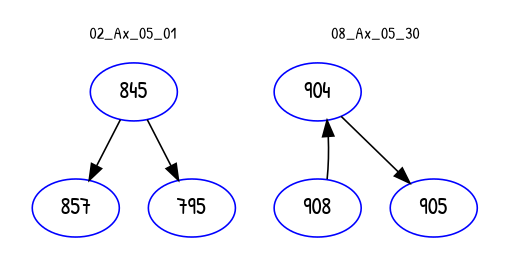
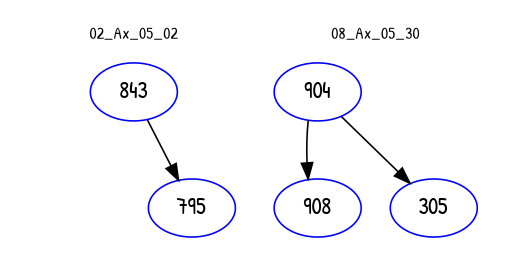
cluster "02_Ax_05_01": label "02_Ax_05_01" -> "02_Ax_05_02"
node "845": label "845" -> "843"
edge "908" -> "904": reversed
node "857": removed
node "905": label "905" -> "305"
